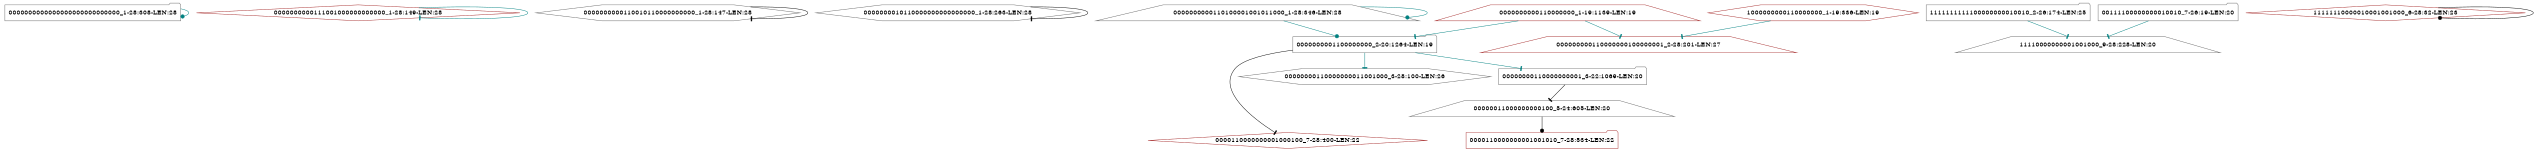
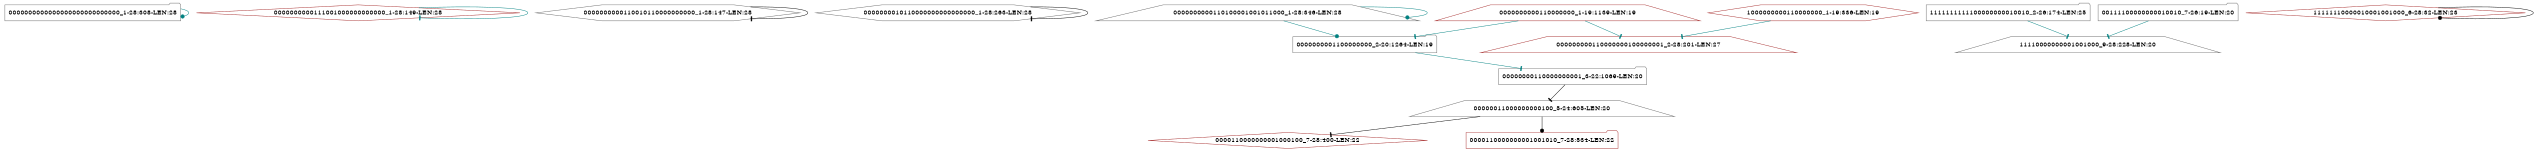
node "00000000110000000011001000_3-28:100-LEN:26": removed
edge "0000000001100000000_2-20:1264-LEN:19" -> "0000110000000001000100_7-28:400-LEN:22": now "00000011000000000100_5-24:605-LEN:20" -> "0000110000000001000100_7-28:400-LEN:22"
